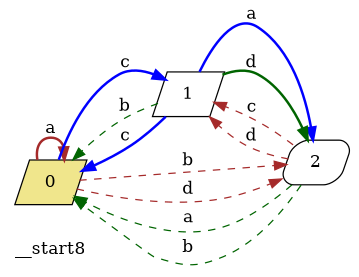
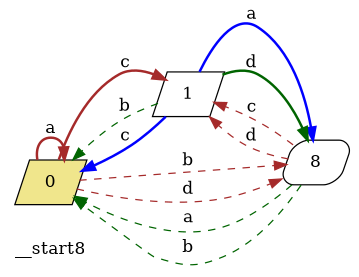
edge "0" -> "1": color blue -> brown
node "2": label "2" -> "8"
